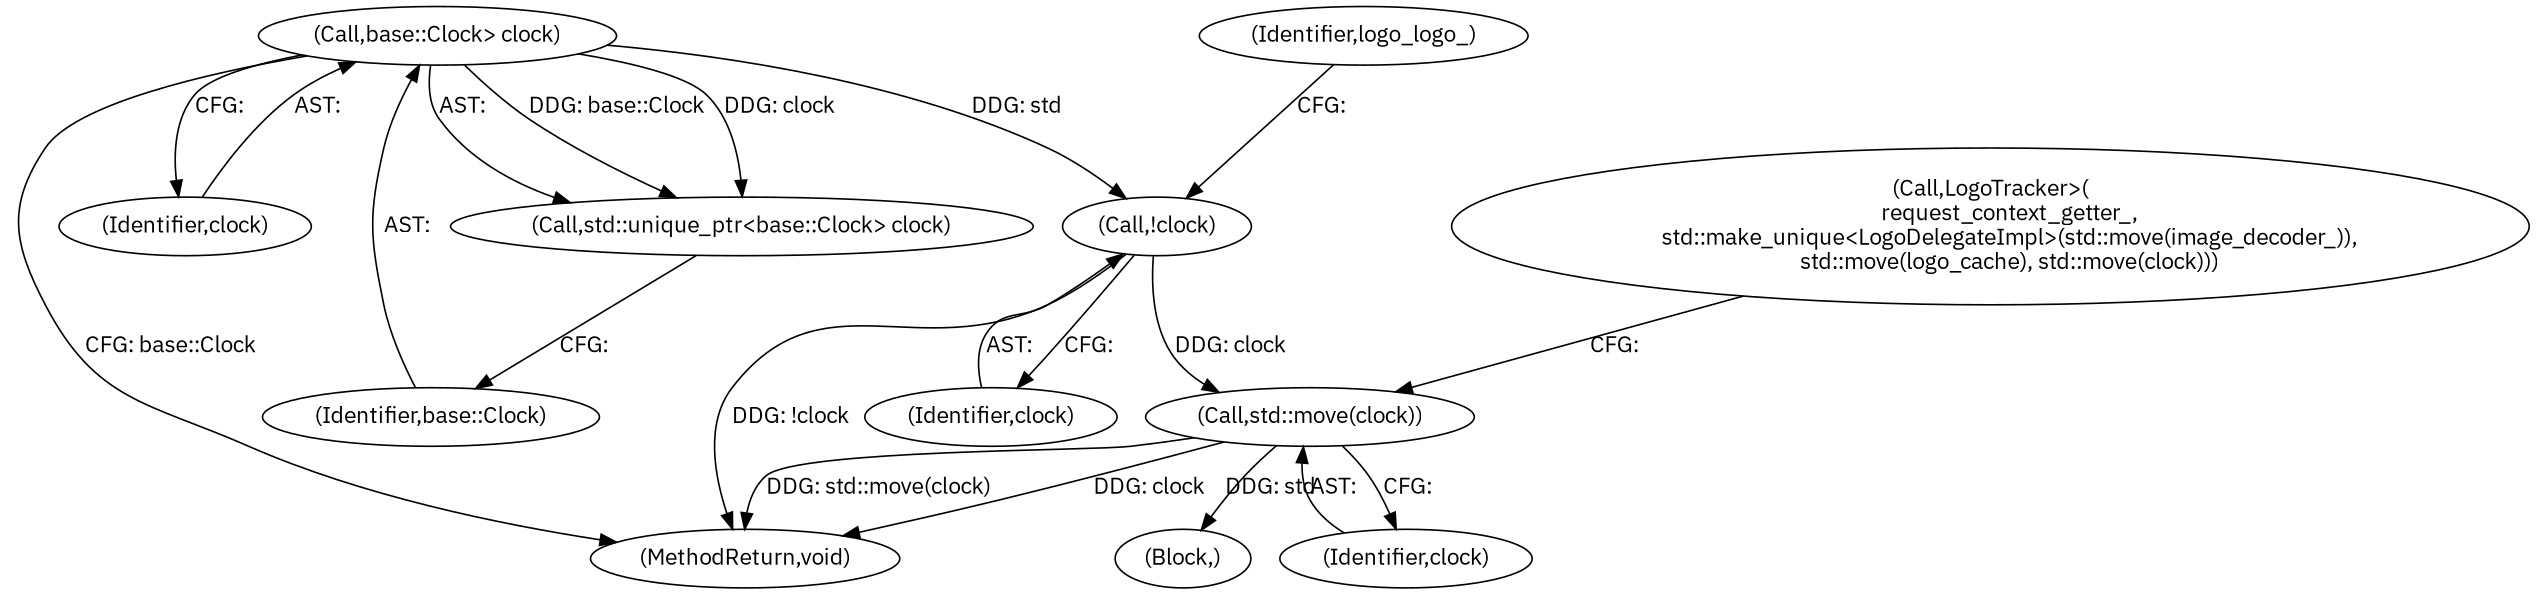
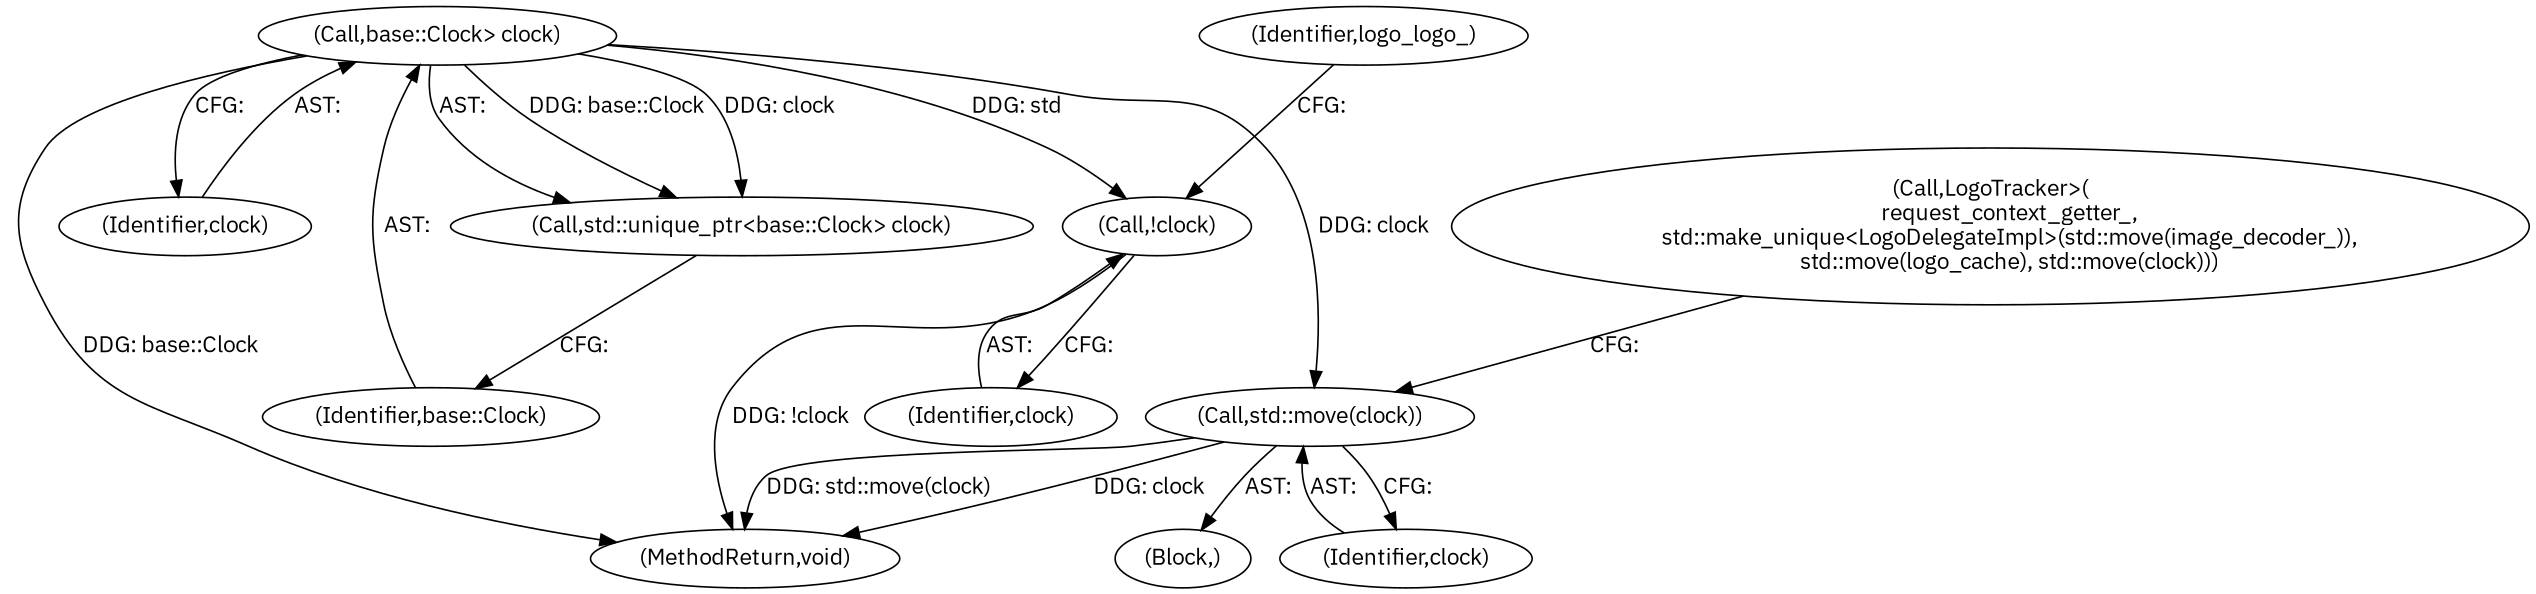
edge "(Call,!clock)" -> "(Call,std::move(clock))": now "(Call,base::Clock> clock)" -> "(Call,std::move(clock))"
edge "(Call,base::Clock> clock)" -> "(MethodReturn,void)": label "CFG: base::Clock" -> "DDG: base::Clock"
edge "(Call,std::move(clock))" -> "(Block,)": label "DDG: std" -> "AST: "
